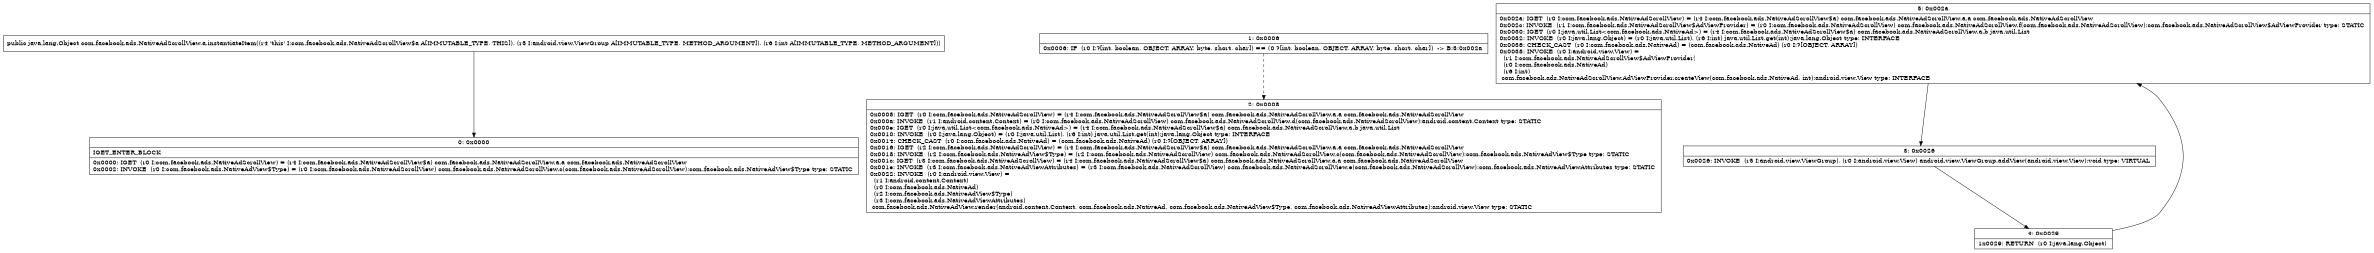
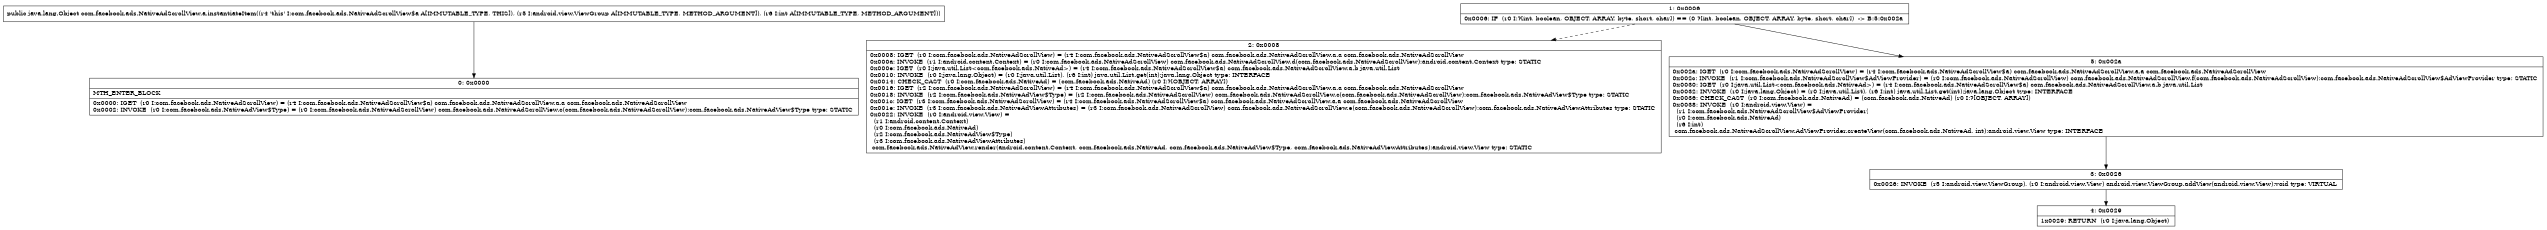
node "0: 0x0000": text "IGET_ENTER_BLOCK" -> "MTH_ENTER_BLOCK"
edge "4: 0x0029" -> "5: 0x002a": now "1: 0x0006" -> "5: 0x002a"
